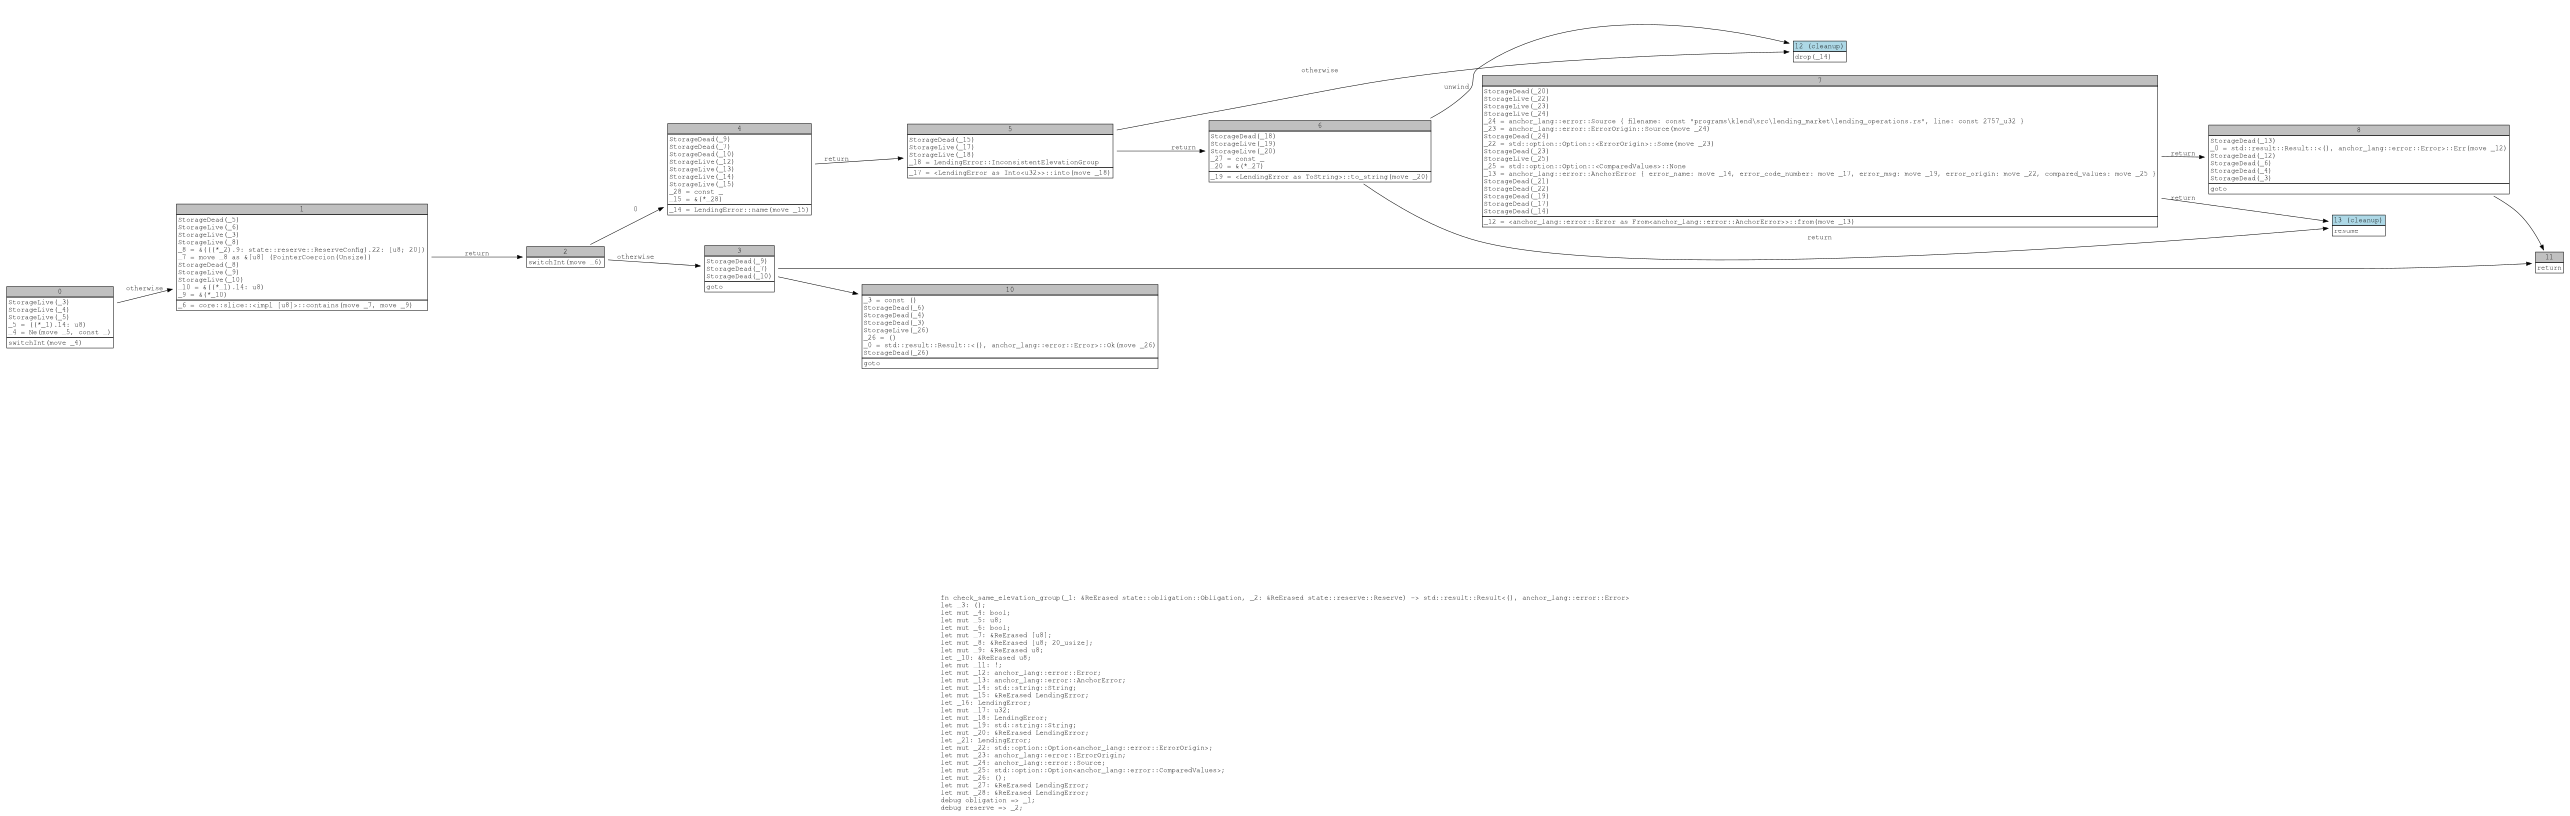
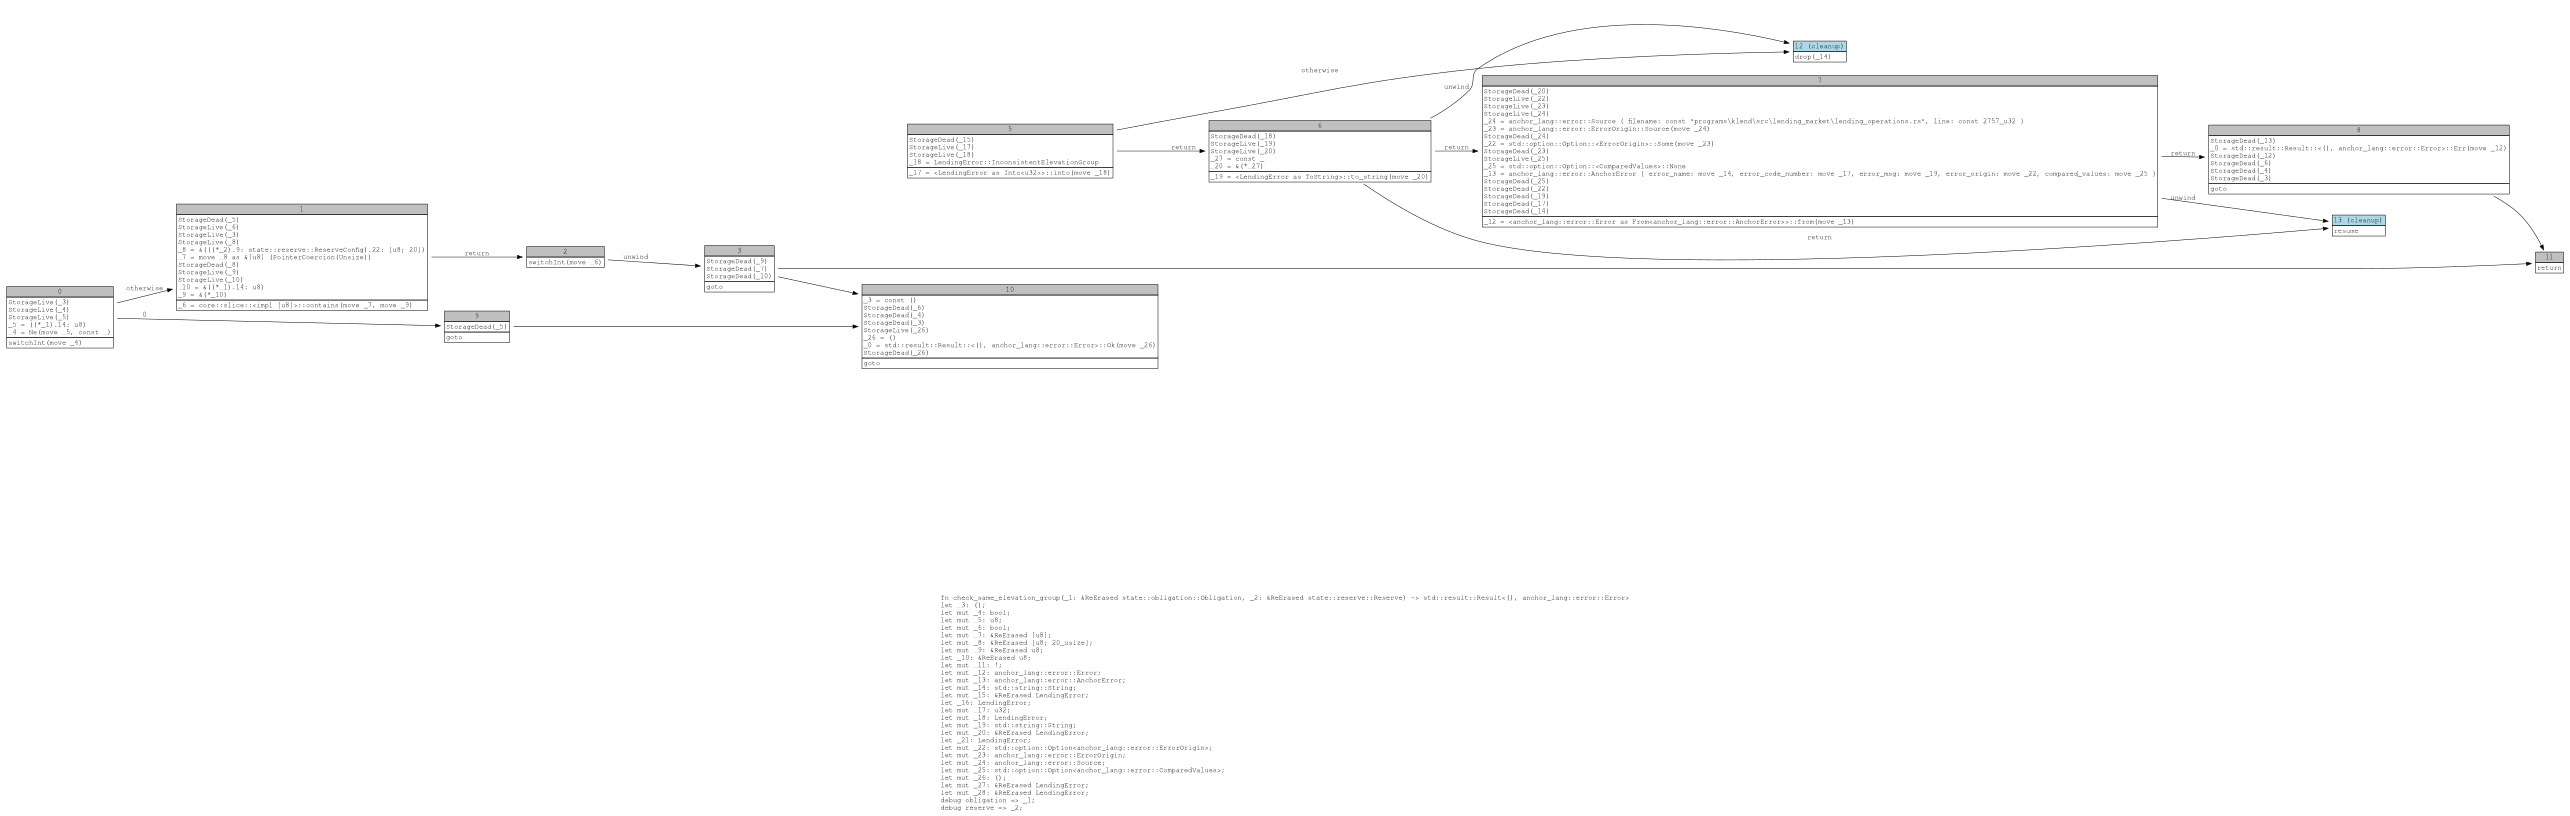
edge "6" -> "7": added, label "return"
node "4": removed
node "7": text "StorageDead(_21)" -> "StorageDead(_25)"
edge "7" -> "13 (cleanup)": label "return" -> "unwind"
edge "2" -> "3": label "otherwise" -> "unwind"
node "9": added
